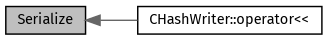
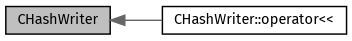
node "Serialize": label "Serialize" -> "CHashWriter"
